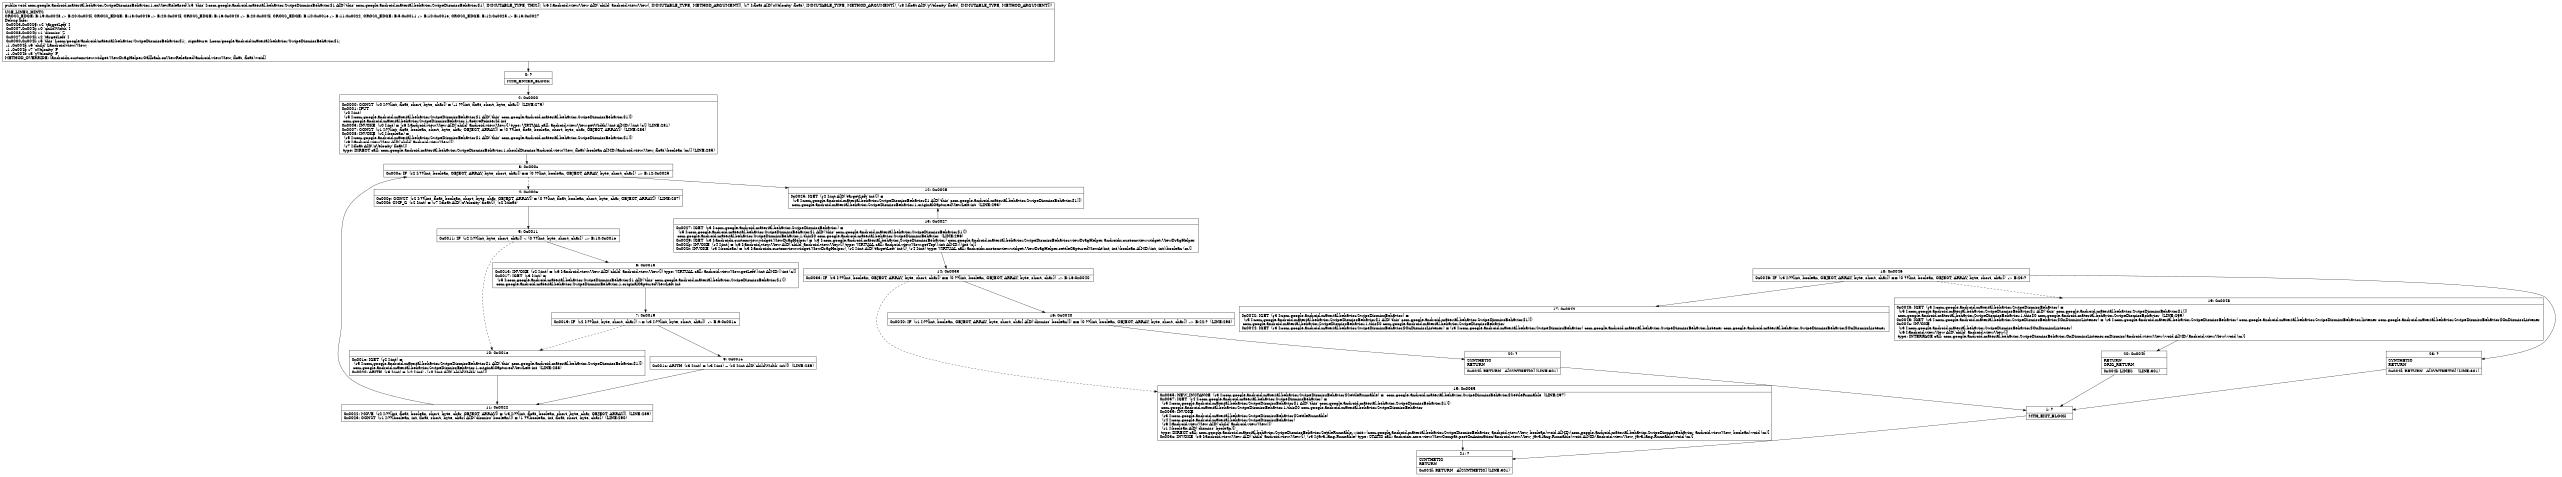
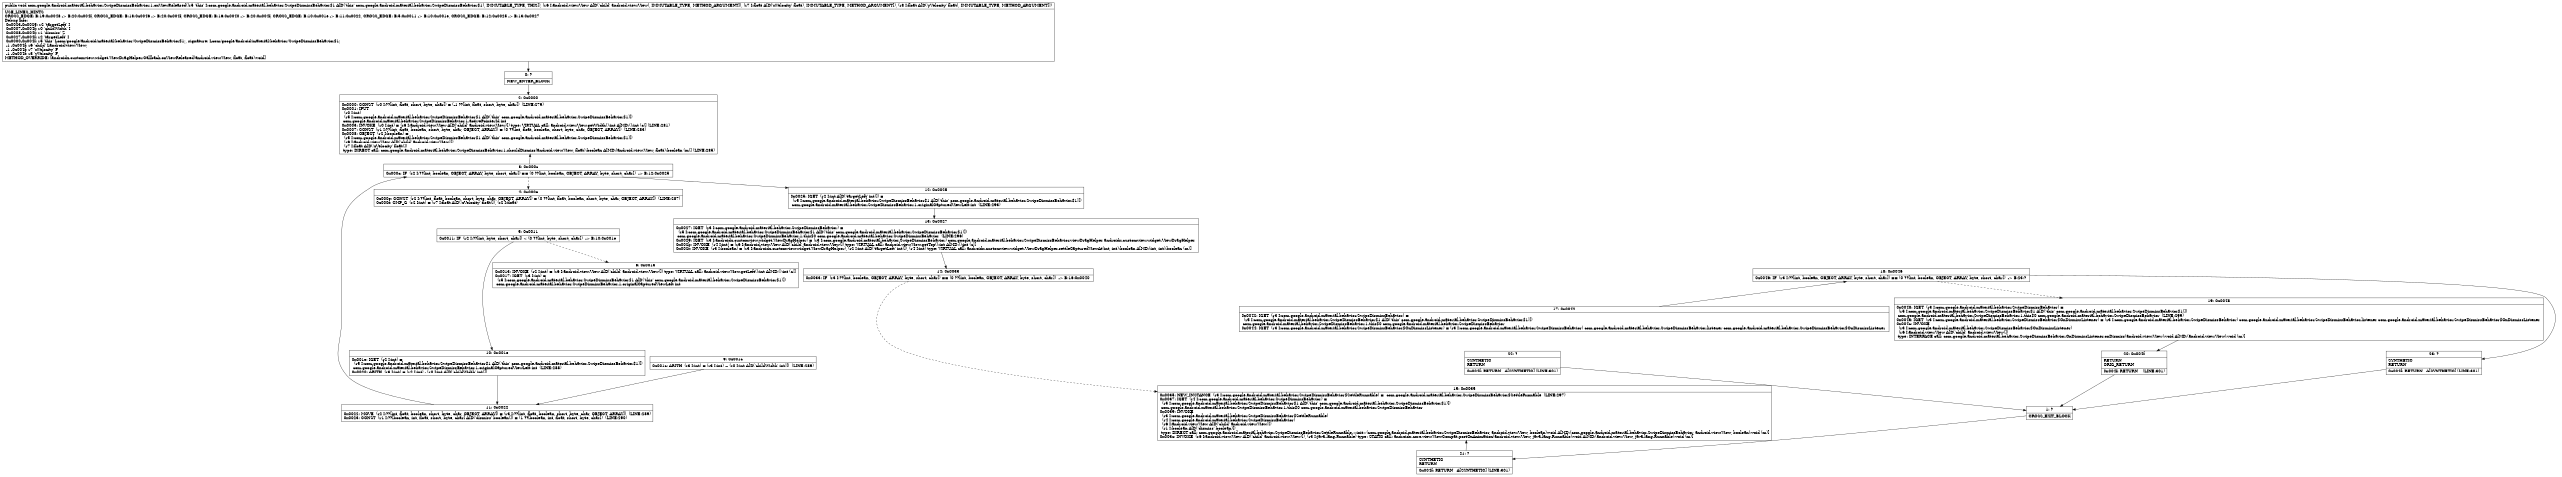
node "0: ?": text "MTH_ENTER_BLOCK" -> "NEW_ENTER_BLOCK"
node "2: 0x0000": text "0x0008: INVOKE  (r2 I:boolean) =" -> "0x0008: OBJECT  (r2 I:boolean) ="
edge "2: 0x0000" -> "3: 0x000c": reversed
edge "13: 0x0027" -> "12: 0x0025": reversed
edge "4: 0x000e" -> "5: 0x0011": removed
edge "5: 0x0011" -> "6: 0x0013": style solid -> dashed
edge "5: 0x0011" -> "10: 0x001e": style dashed -> solid
edge "18: 0x0046" -> "17: 0x0042": reversed
node "7: 0x0019": removed
node "16: 0x0040": removed
node "20: 0x004f": text "0x004f: LINES    (LINE:301)" -> "0x004f: RETURN    (LINE:301)"
node "1: ?": text "MTH_EXIT_BLOCK" -> "CROSS_EXIT_BLOCK"
edge "15: 0x0035" -> "21: ?": reversed
